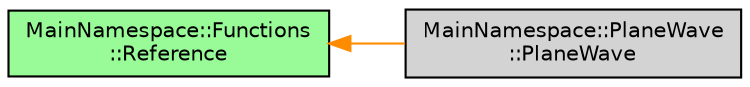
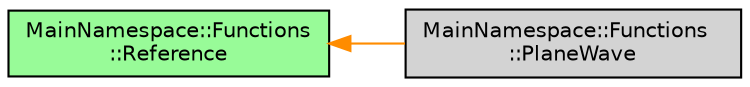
node "MainNamespace::PlaneWave ::PlaneWave": label "MainNamespace::PlaneWave ::PlaneWave" -> "MainNamespace::Functions ::PlaneWave"
